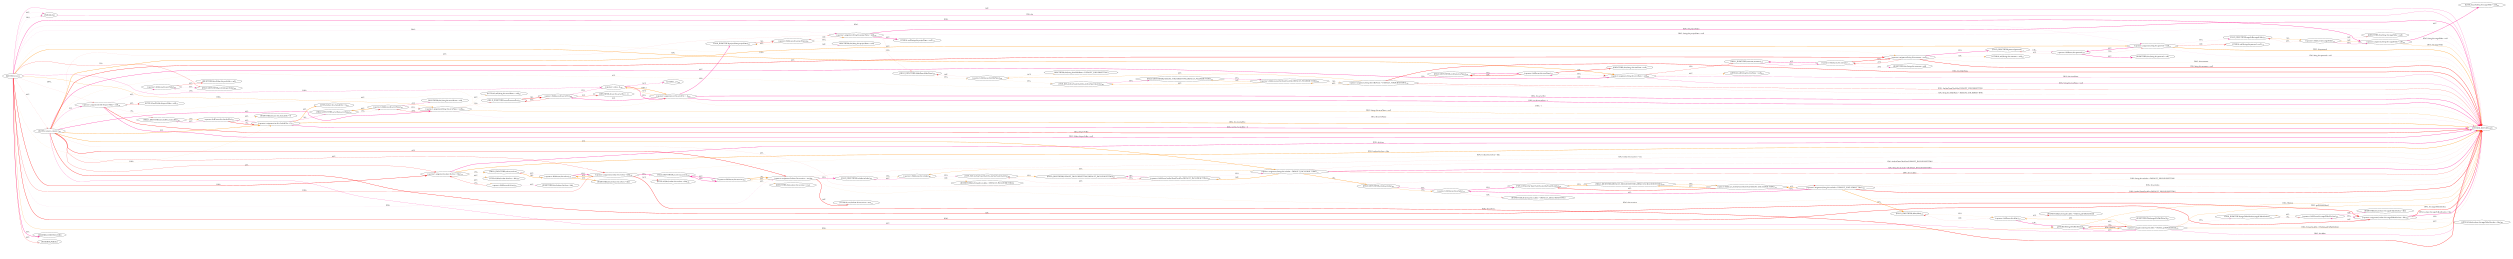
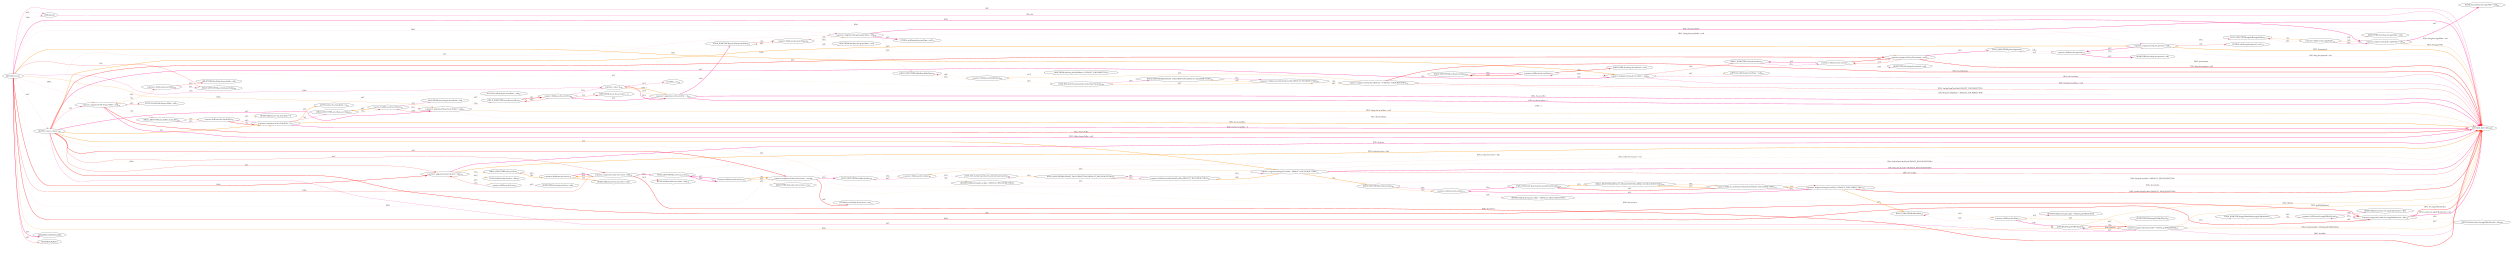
node "(LITERAL,null,String this.username = null)": removed
edge "(<operator>.fieldAccess,this.prevFolder)" -> "(<operator>.assignment,Folder this.prevFolder = null)": added, label "CFG:"
